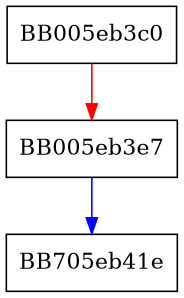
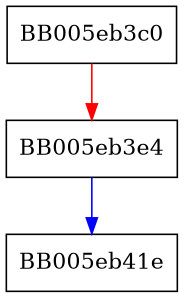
node "BB005eb3e7": label "BB005eb3e7" -> "BB005eb3e4"
node "BB705eb41e": label "BB705eb41e" -> "BB005eb41e"
